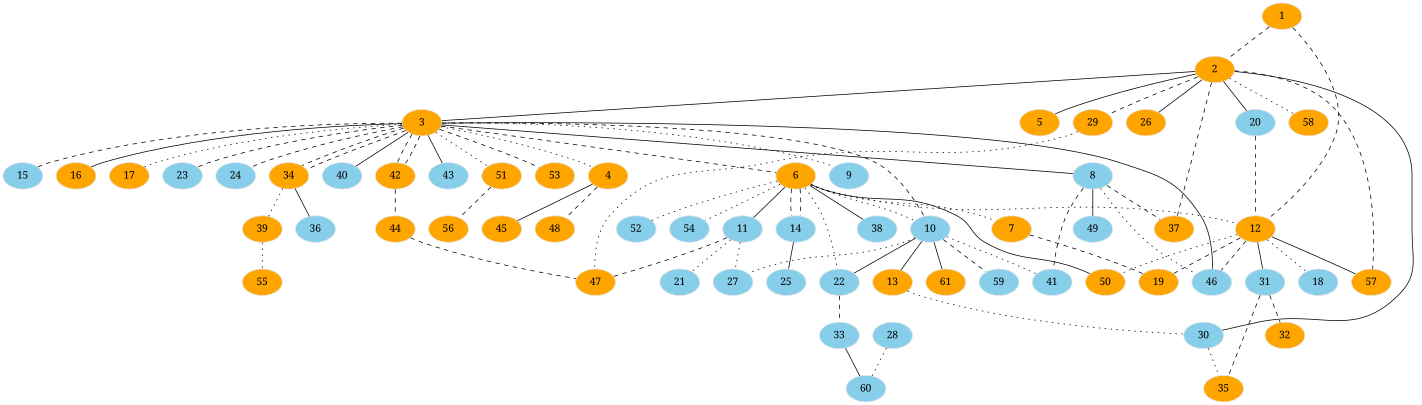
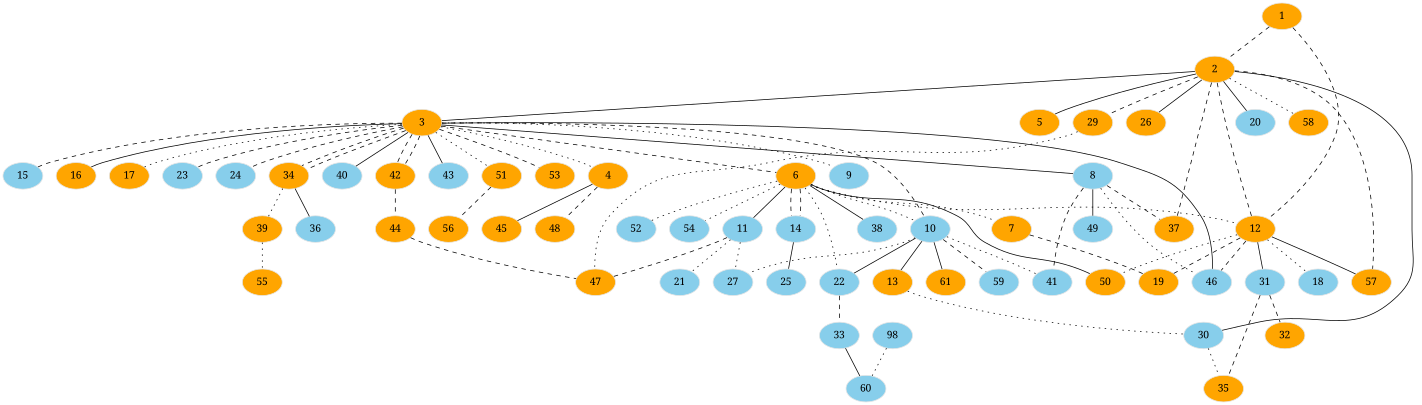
edge "20" -- "12": now "2" -- "12"
node "28": label "28" -> "98"
